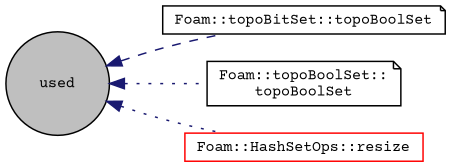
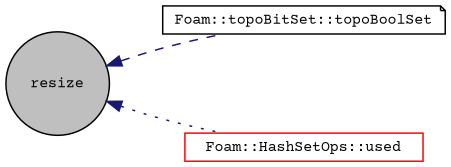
node "used": label "used" -> "resize"
node "Foam::topoBoolSet:: topoBoolSet": removed
node "Foam::HashSetOps::resize": label "Foam::HashSetOps::resize" -> "Foam::HashSetOps::used"
